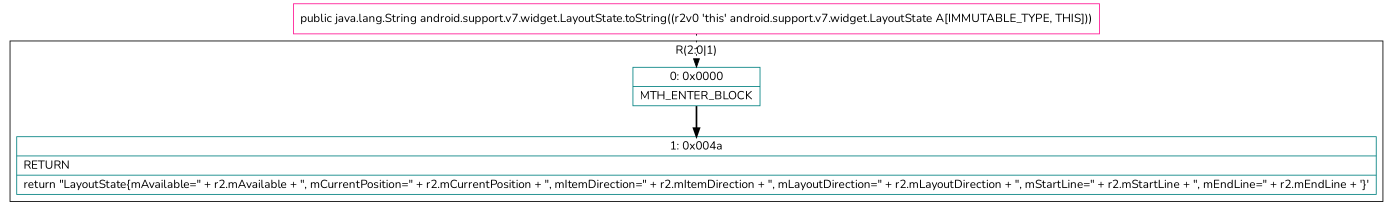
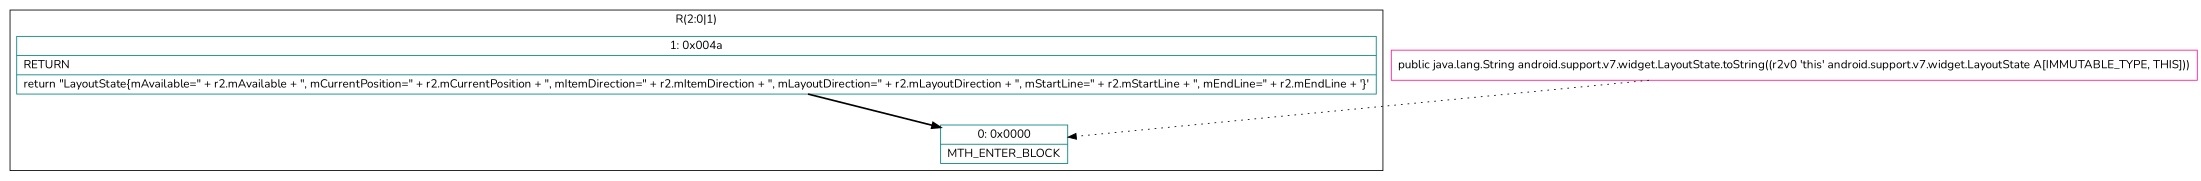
edge "0: 0x0000" -> "1: 0x004a": reversed
